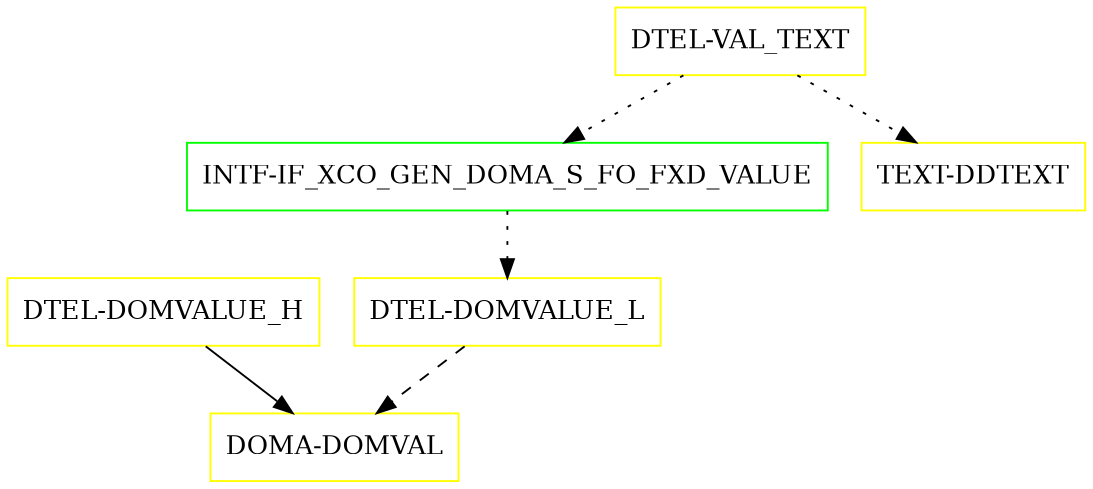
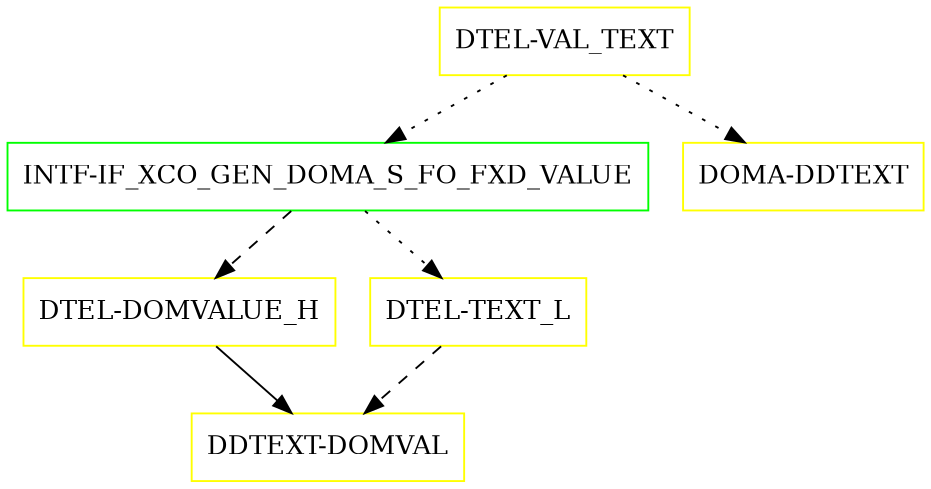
node "TEXT-DDTEXT": label "TEXT-DDTEXT" -> "DOMA-DDTEXT"
edge "INTF-IF_XCO_GEN_DOMA_S_FO_FXD_VALUE" -> "DTEL-DOMVALUE_H": added
node "DTEL-DOMVALUE_L": label "DTEL-DOMVALUE_L" -> "DTEL-TEXT_L"
node "DOMA-DOMVAL": label "DOMA-DOMVAL" -> "DDTEXT-DOMVAL"
